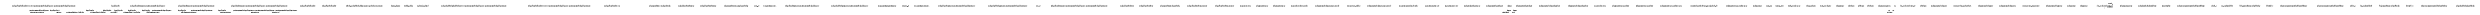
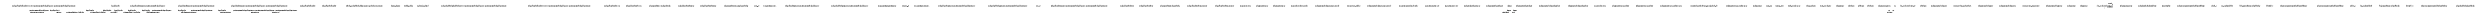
node "Exit Nancy.Json.JavaScriptSerializer.Deserialize<T>(string)": added
